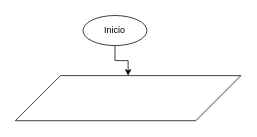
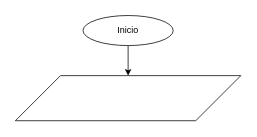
node "Inicio": size 64x30 -> 90x30
